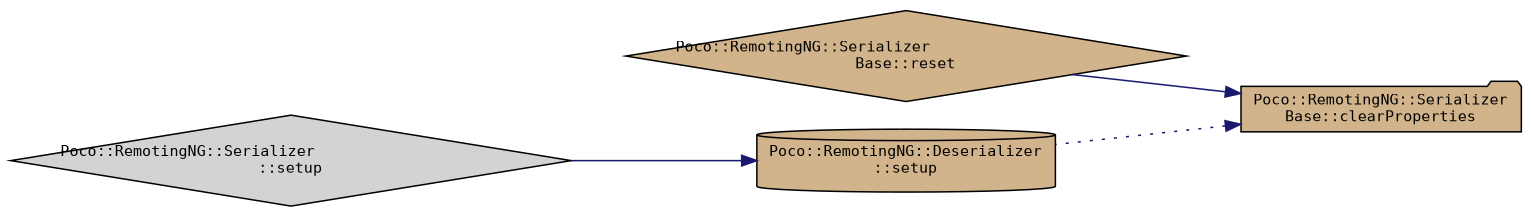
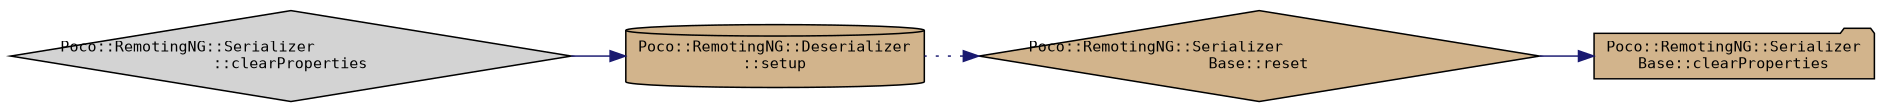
edge "Poco::RemotingNG::Deserializer ::setup" -> "Poco::RemotingNG::Serializer Base::clearProperties": now "Poco::RemotingNG::Deserializer ::setup" -> "Poco::RemotingNG::Serializer Base::reset"
node "Poco::RemotingNG::Serializer ::setup": label "Poco::RemotingNG::Serializer ::setup" -> "Poco::RemotingNG::Serializer ::clearProperties"
